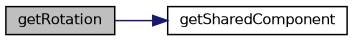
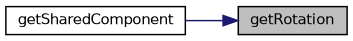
edge "getRotation" -> "getSharedComponent": reversed
